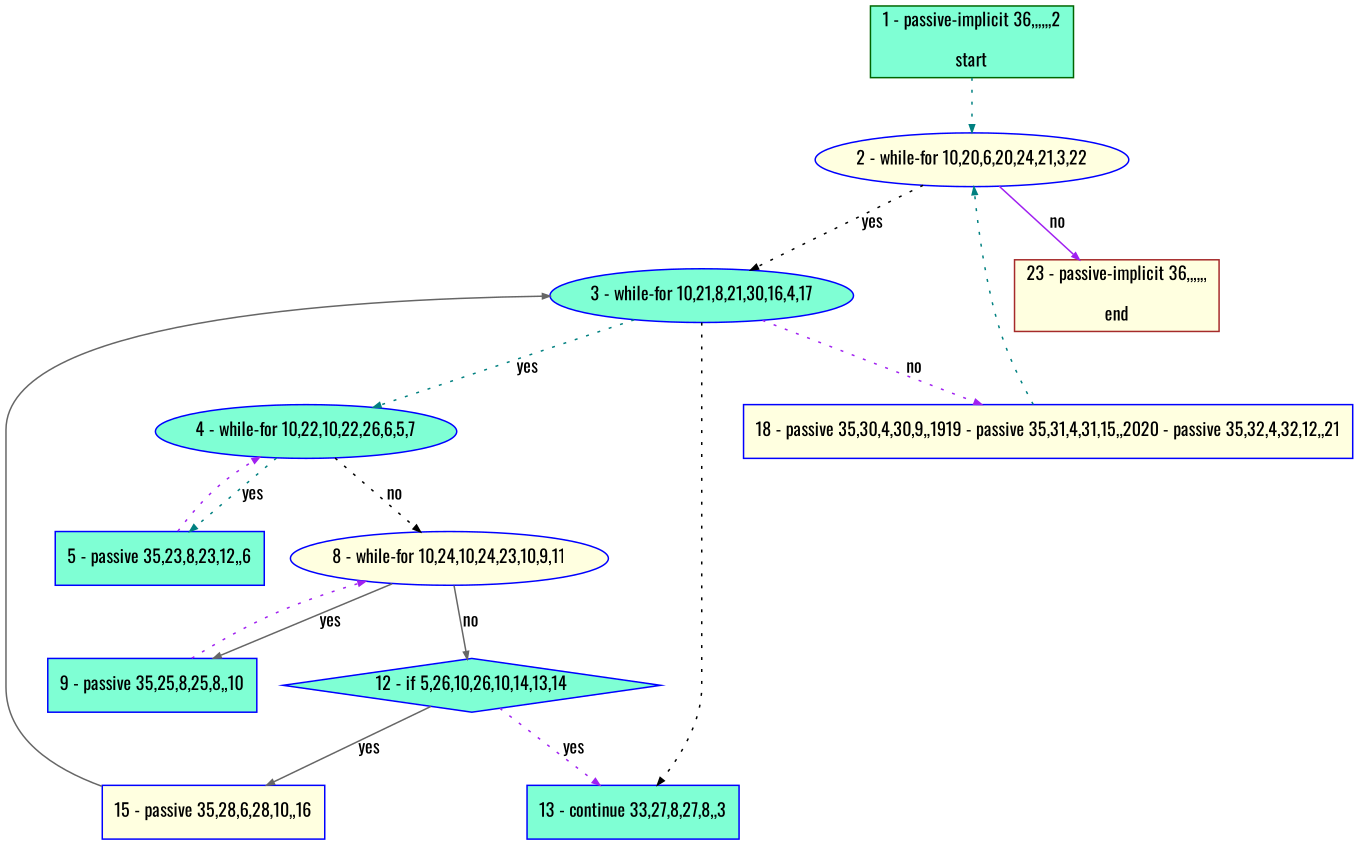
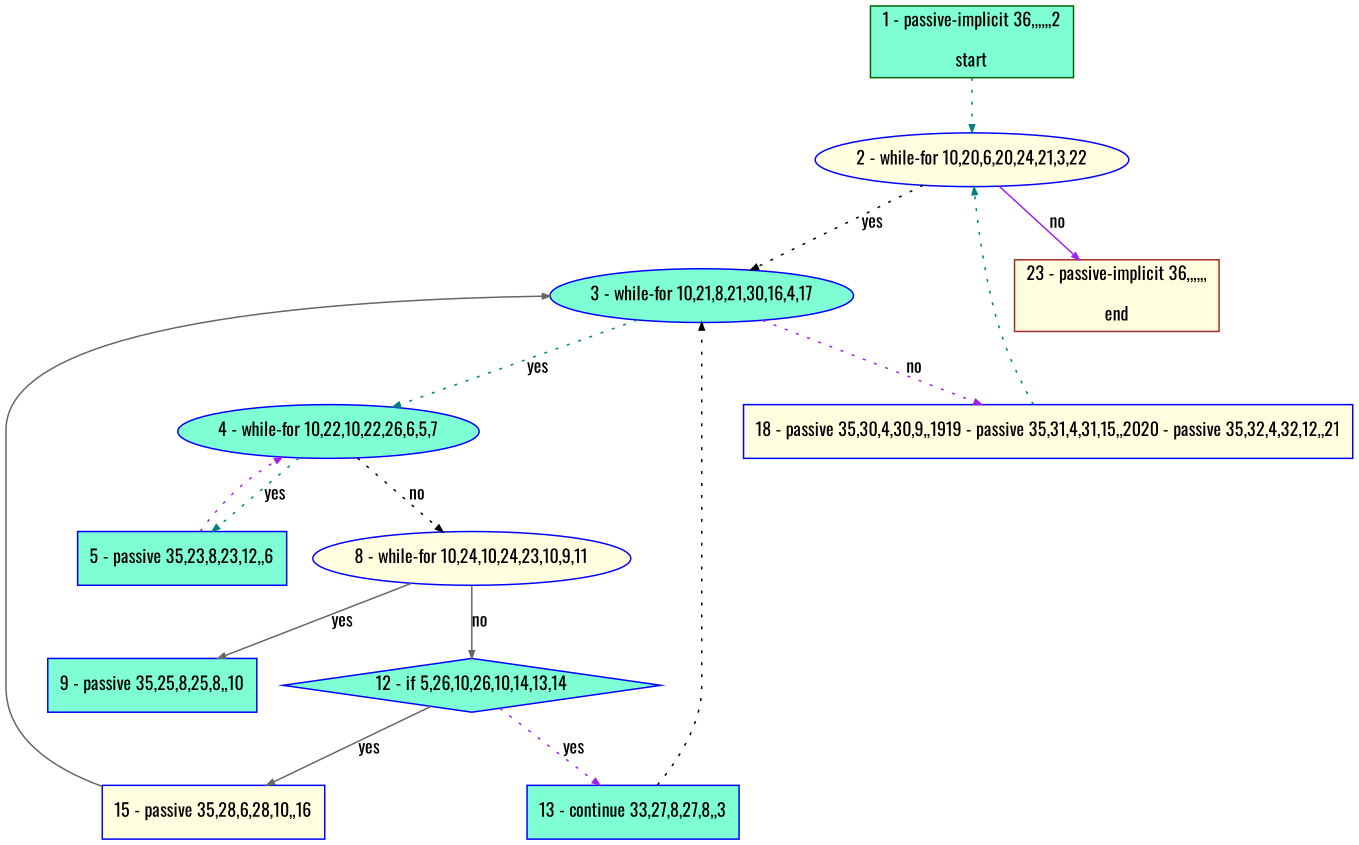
edge "3 - while-for 10,21,8,21,30,16,4,17" -> "13 - continue 33,27,8,27,8,,3": reversed
edge "9 - passive 35,25,8,25,8,,10" -> "8 - while-for 10,24,10,24,23,10,9,11": removed
